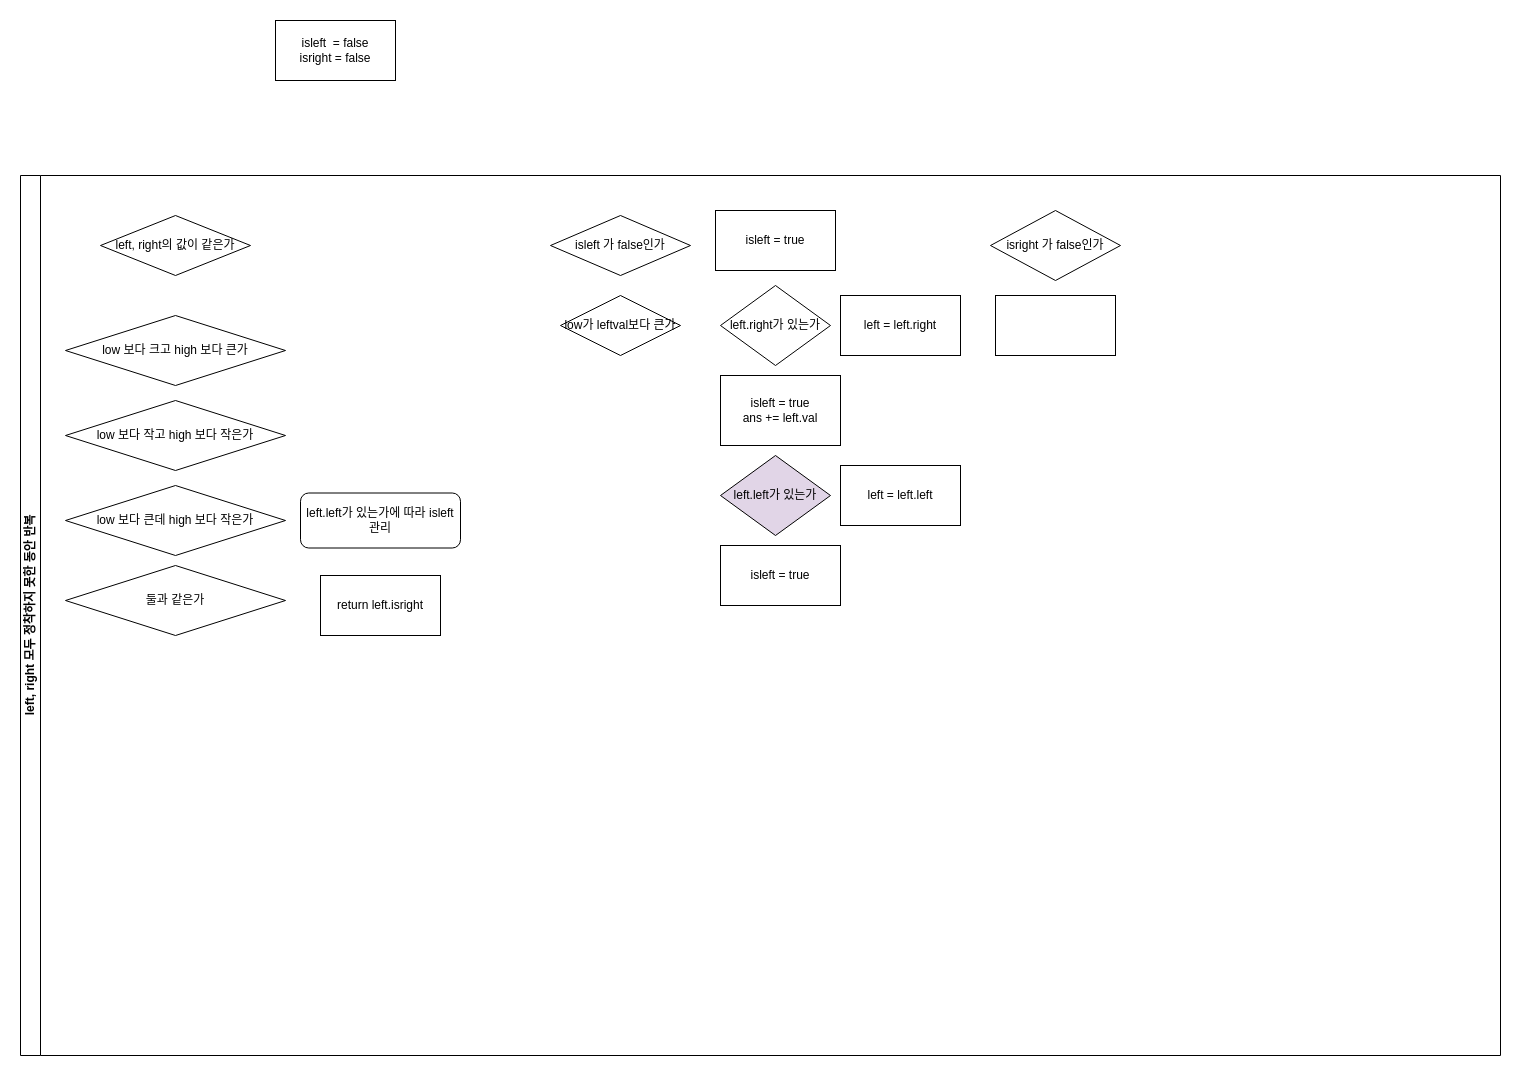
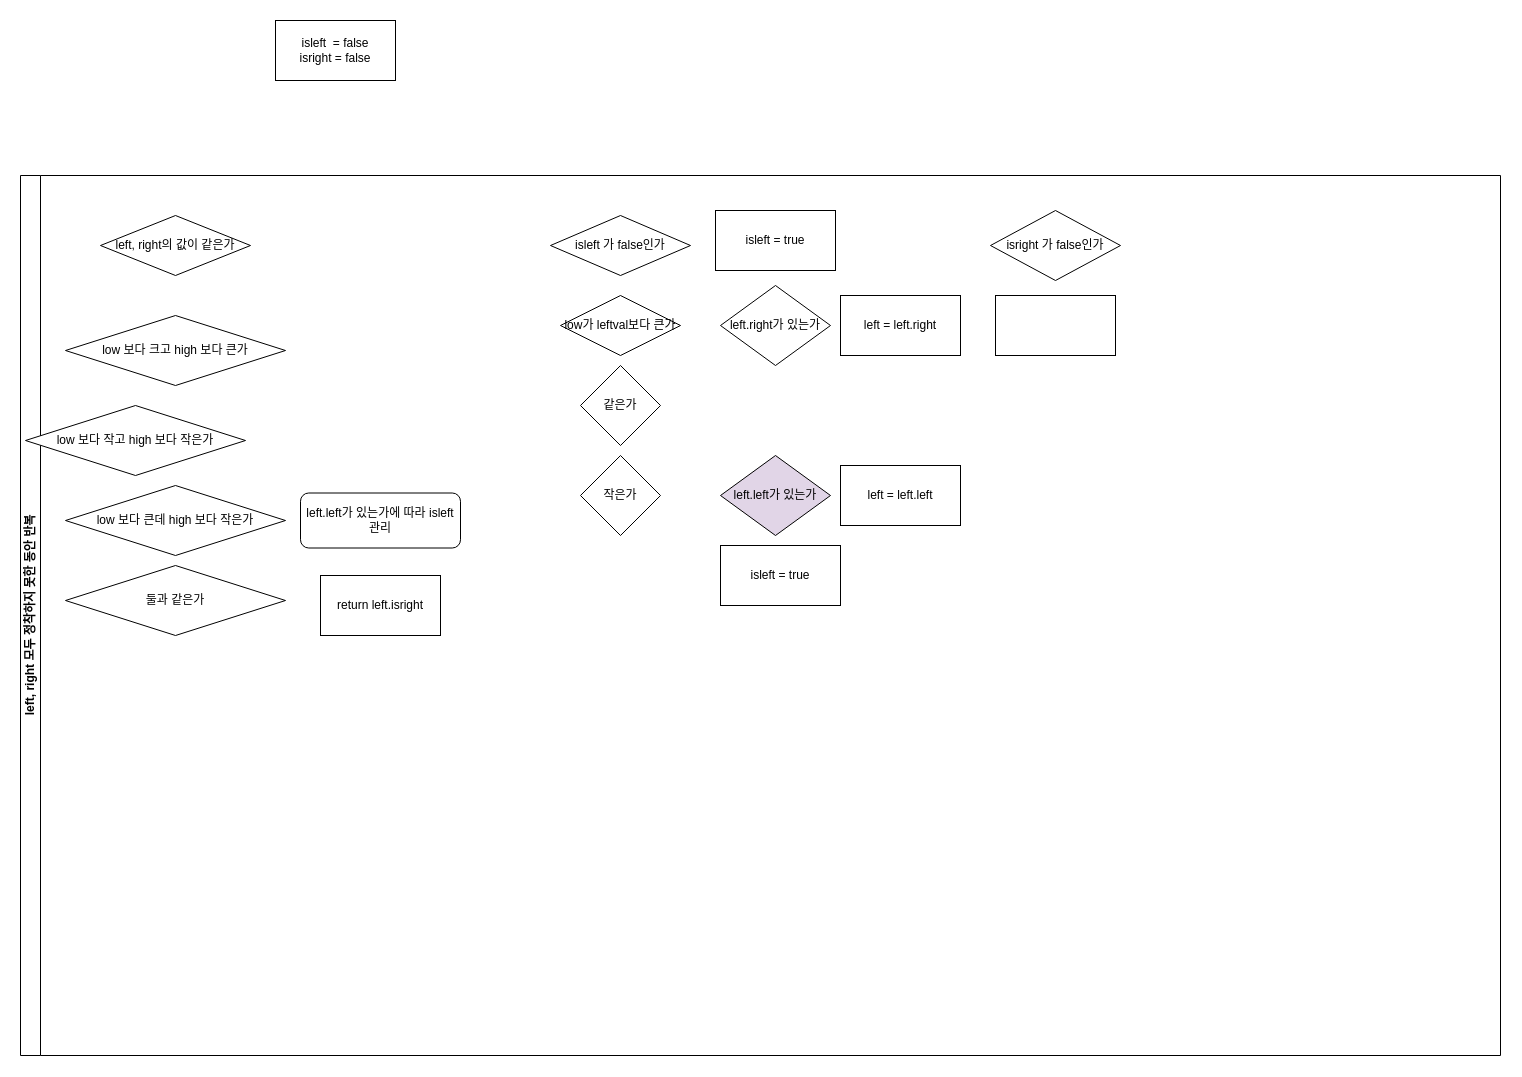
node "같은가": added
node "isleft = true ans += left.val": removed
node "low 보다 작고 high 보다 작은가": moved (176, 436) -> (136, 441)
node "작은가": added
